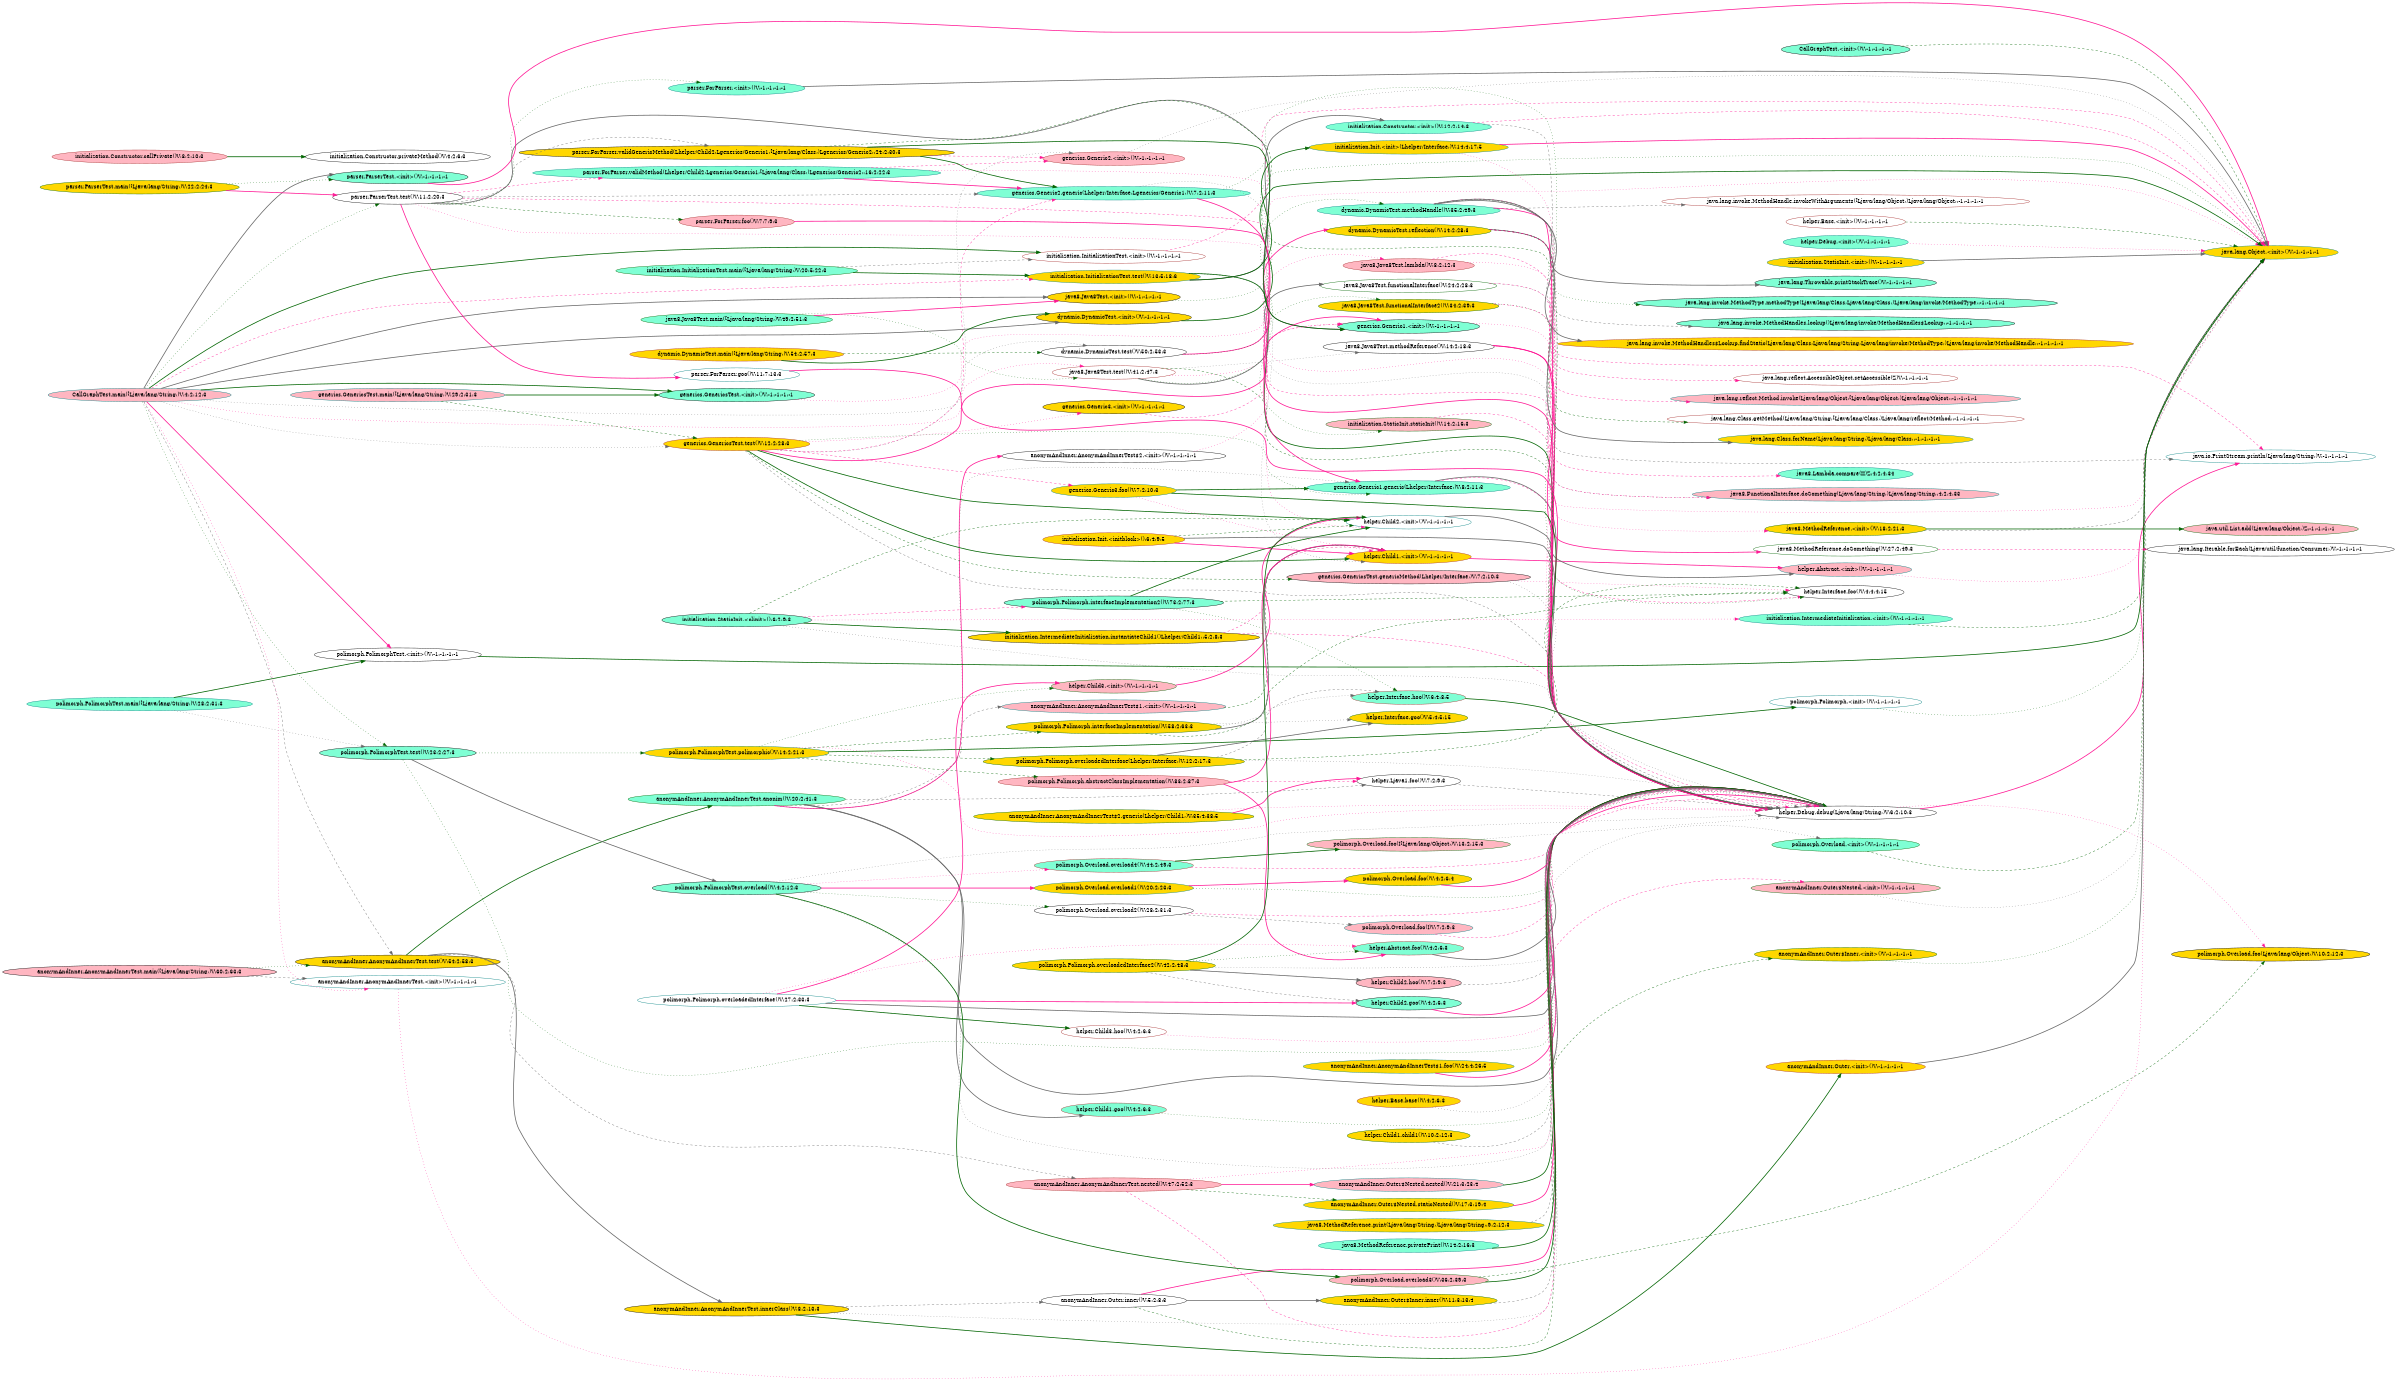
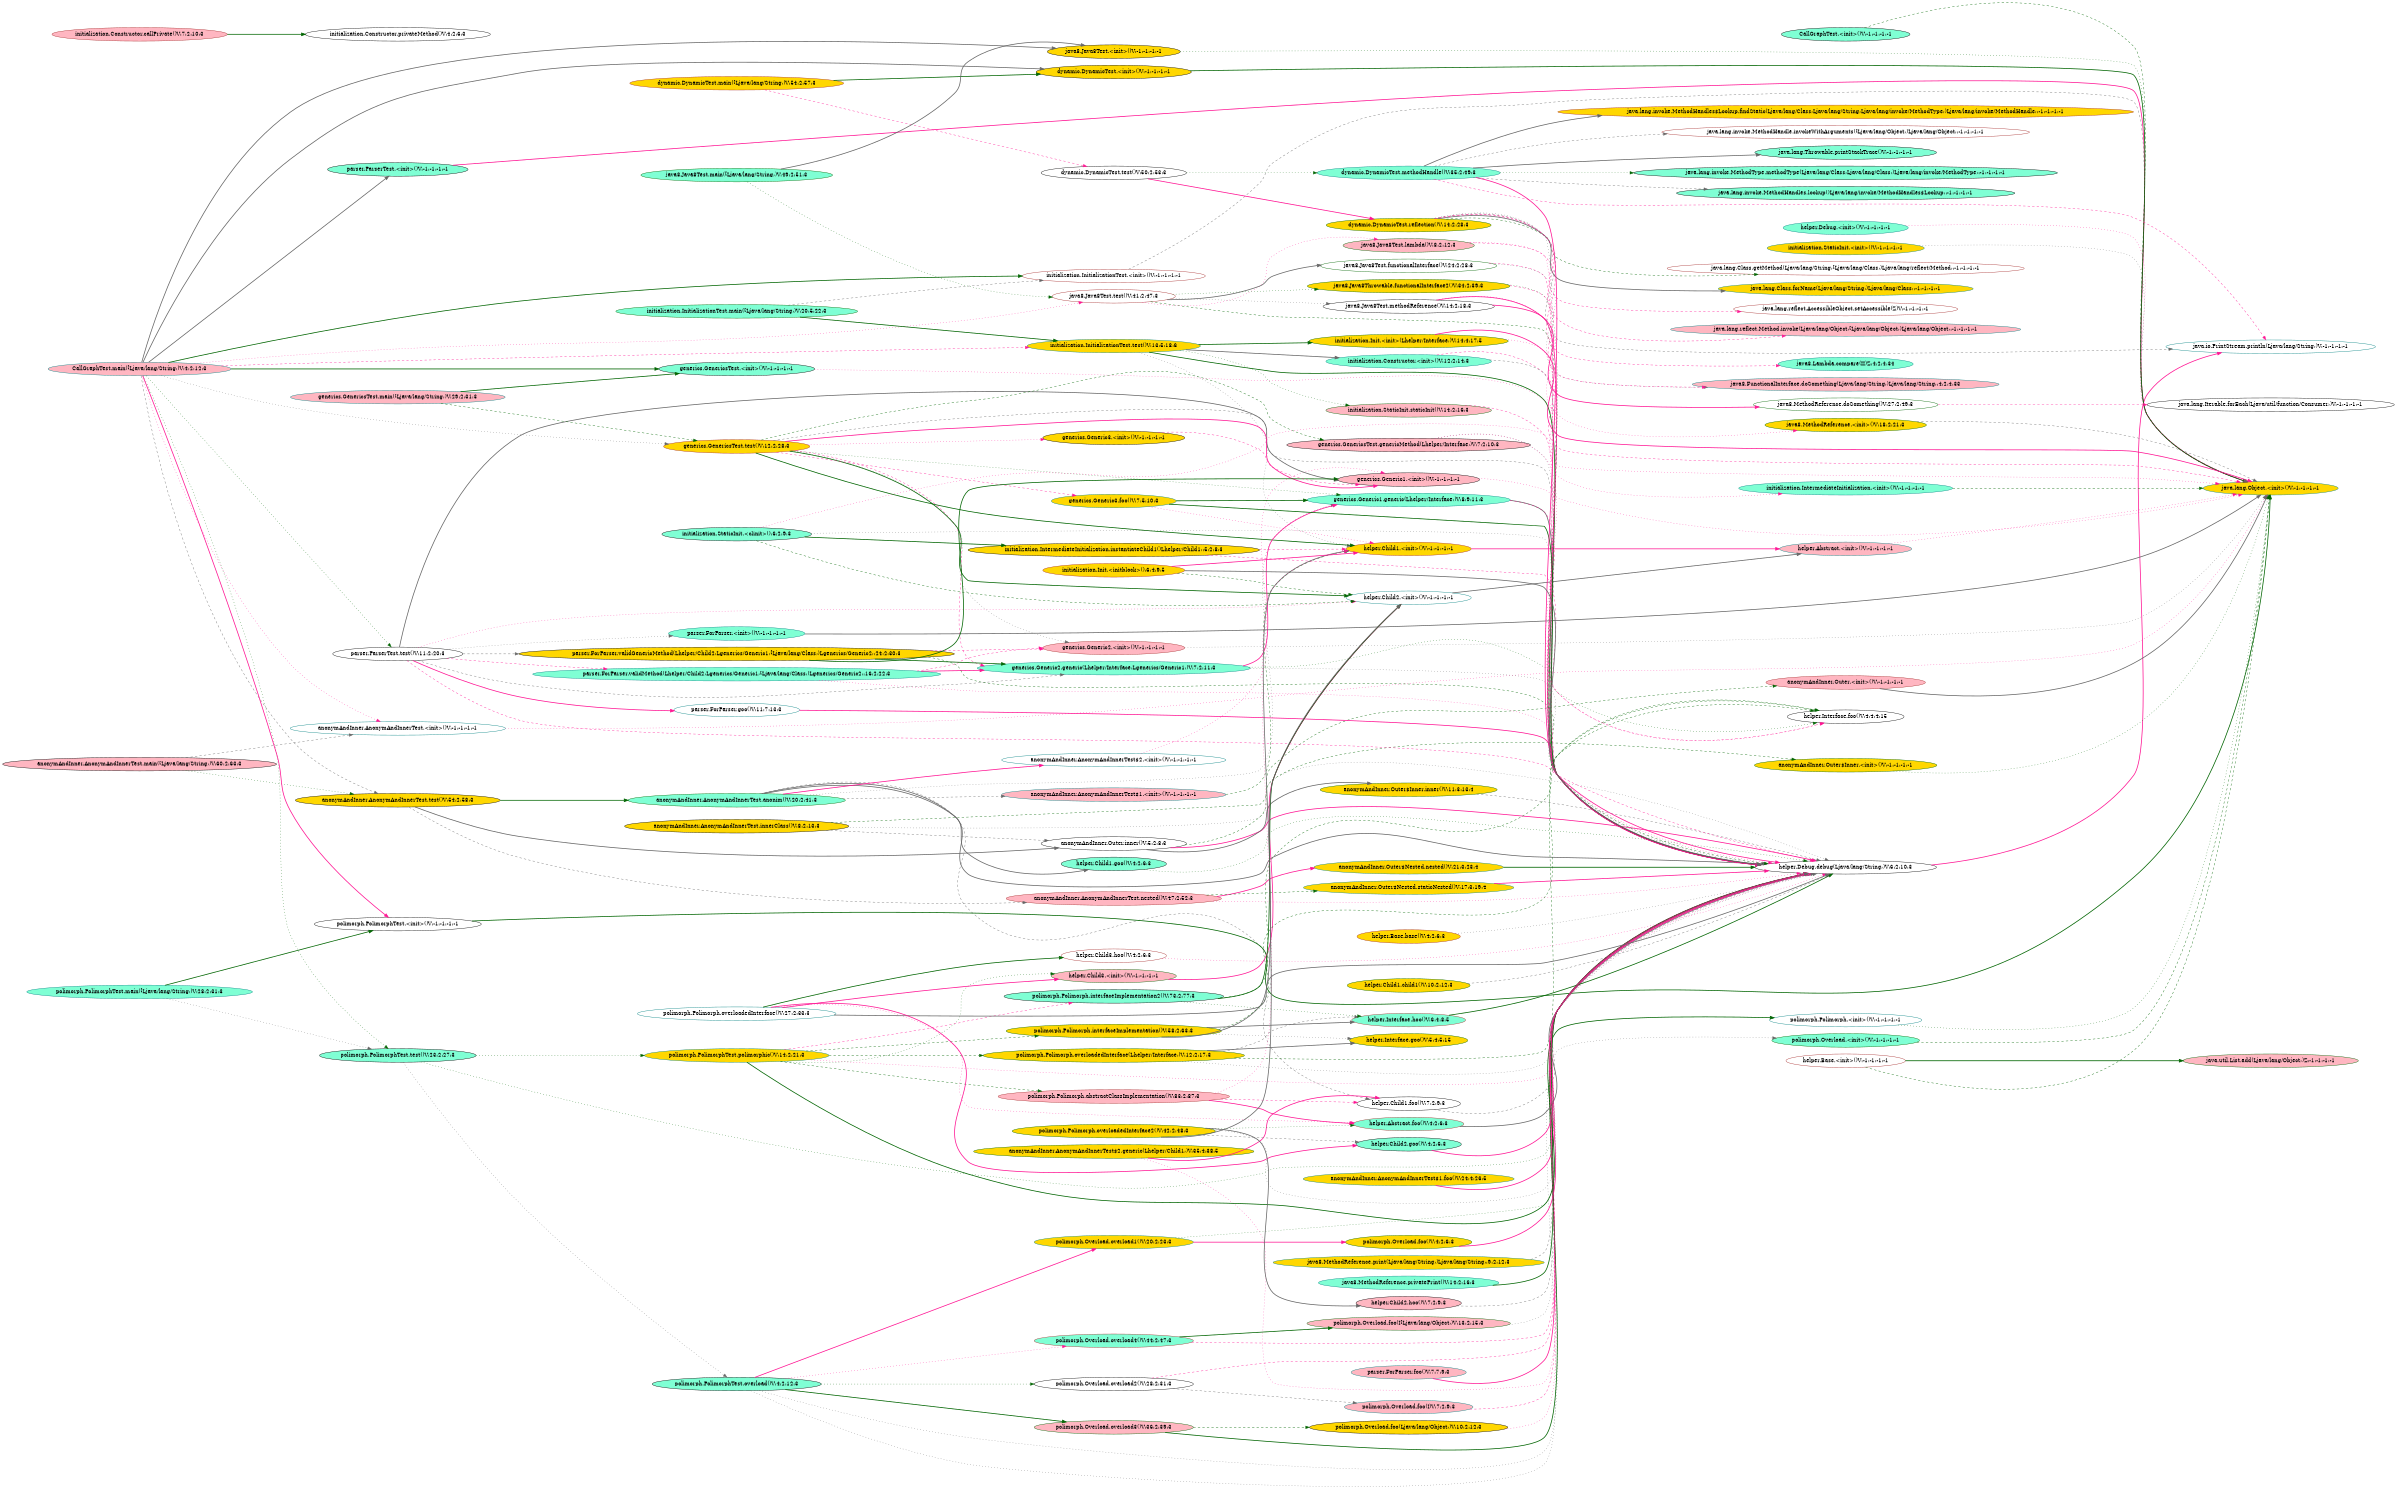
edge "initialization.InitializationTest.<init>()V:-1:-1:-1:-1" -> "java.lang.Object.<init>()V:-1:-1:-1:-1": color deeppink -> gray40
edge "parser.ParserTest.test()V:11:2:20:3" -> "parser.ForParser.<init>()V:-1:-1:-1:-1": color darkgreen -> gray40
node "initialization.Init.<init>(Lhelper/Interface;)V:14:4:17:5": color teal -> darkgreen
node "initialization.Constructor.callPrivate()V:8:2:10:3": label "initialization.Constructor.callPrivate()V:8:2:10:3" -> "initialization.Constructor.callPrivate()V:7:2:10:3"
node "parser.ParserTest.main([Ljava/lang/String;)V:22:2:24:3": removed
edge "parser.ParserTest.test()V:11:2:20:3" -> "parser.ForParser.foo()V:7:7:9:3": removed
node "parser.ForParser.foo()V:7:7:9:3": color brown -> teal
edge "initialization.StaticInit.<init>()V:-1:-1:-1:-1" -> "java.lang.Object.<init>()V:-1:-1:-1:-1": style bold -> dotted
node "java8.Java8Test.lambda()V:8:2:12:3": color brown -> darkgreen
node "java8.Java8Test.functionalInterface2()V:34:2:39:3": label "java8.Java8Test.functionalInterface2()V:34:2:39:3" -> "java8.Java8Throwable.functionalInterface2()V:34:2:39:3"
edge "java8.Java8Test.main([Ljava/lang/String;)V:49:2:51:3" -> "java8.Java8Test.<init>()V:-1:-1:-1:-1": color deeppink -> gray40
node "generics.Generic1.<init>()V:-1:-1:-1:-1": fillcolor aquamarine -> lightpink
edge "dynamic.DynamicTest.main([Ljava/lang/String;)V:54:2:57:3" -> "dynamic.DynamicTest.test()V:50:2:53:3": color darkgreen -> deeppink
edge "CallGraphTest.main([Ljava/lang/String;)V:4:2:12:3" -> "dynamic.DynamicTest.test()V:50:2:53:3": removed
node "anonymAndInner.AnonymAndInnerTest$2.<init>()V:-1:-1:-1:-1": color black -> teal
node "generics.Generic1.generic(Lhelper/Interface;)V:8:2:11:3": label "generics.Generic1.generic(Lhelper/Interface;)V:8:2:11:3" -> "generics.Generic1.generic(Lhelper/Interface;)V:8:9:11:3"
node "generics.Generic3.foo()V:7:2:10:3": label "generics.Generic3.foo()V:7:2:10:3" -> "generics.Generic3.foo()V:7:5:10:3"
edge "java8.MethodReference.<init>()V:18:2:21:3" -> "java.util.List.add(Ljava/lang/Object;)Z:-1:-1:-1:-1": now "helper.Base.<init>()V:-1:-1:-1:-1" -> "java.util.List.add(Ljava/lang/Object;)Z:-1:-1:-1:-1"
edge "initialization.StaticInit.<clinit>():6:2:9:3" -> "polimorph.Polimorph.interfaceImplementation2()V:73:2:77:3": now "polimorph.PolimorphTest.polimorphic()V:14:2:21:3" -> "polimorph.Polimorph.interfaceImplementation2()V:73:2:77:3"
edge "polimorph.Polimorph.abstractClassImplementation()V:83:2:87:3" -> "helper.Child1.<init>()V:-1:-1:-1:-1": style bold -> dotted
edge "polimorph.Polimorph.interfaceImplementation()V:58:2:63:3" -> "helper.Interface.hoo()V:6:4:8:5": style dotted -> bold
edge "polimorph.Polimorph.overloadedInterface2()V:42:2:48:3" -> "helper.Child2.<init>()V:-1:-1:-1:-1": color darkgreen -> gray40
node "helper.Ljava1.foo()V:7:2:9:3": label "helper.Ljava1.foo()V:7:2:9:3" -> "helper.Child1.foo()V:7:2:9:3"
edge "helper.Debug.debug(Ljava/lang/String;)V:6:2:10:3" -> "polimorph.Overload.foo(Ljava/lang/Object;)V:10:2:12:3": reversed
edge "polimorph.PolimorphTest.test()V:23:2:27:3" -> "polimorph.PolimorphTest.overload()V:4:2:12:3": style bold -> dotted
node "polimorph.Overload.overload4()V:44:2:49:3": label "polimorph.Overload.overload4()V:44:2:49:3" -> "polimorph.Overload.overload4()V:44:2:47:3"
node "polimorph.Overload.foo()V:4:2:6:4": label "polimorph.Overload.foo()V:4:2:6:4" -> "polimorph.Overload.foo()V:4:2:6:3"
node "anonymAndInner.Outer$Nested.<init>()V:-1:-1:-1:-1": removed
node "anonymAndInner.Outer.<init>()V:-1:-1:-1:-1": fillcolor gold -> lightpink
node "helper.Child1.goo()V:4:2:6:3": color brown -> black
edge "anonymAndInner.AnonymAndInnerTest.test()V:54:2:58:3" -> "anonymAndInner.AnonymAndInnerTest.innerClass()V:8:2:13:3": now "anonymAndInner.AnonymAndInnerTest.test()V:54:2:58:3" -> "anonymAndInner.Outer.inner()V:5:2:8:3"
node "anonymAndInner.Outer$Nested.nested()V:21:3:23:4": fillcolor lightpink -> gold
edge "anonymAndInner.AnonymAndInnerTest.innerClass()V:8:2:13:3" -> "anonymAndInner.Outer.<init>()V:-1:-1:-1:-1": style bold -> dashed
